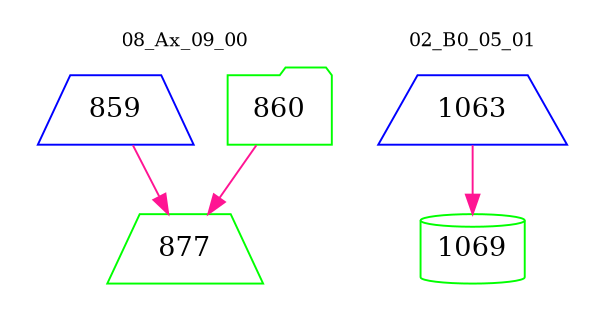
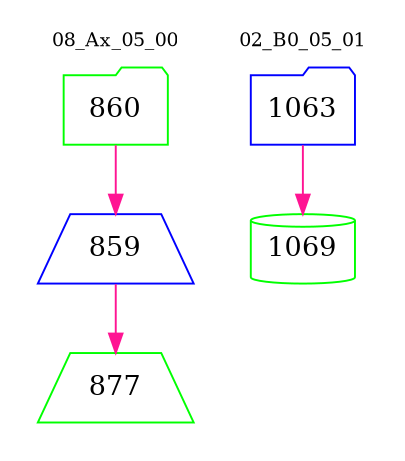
cluster "08_Ax_09_00": label "08_Ax_09_00" -> "08_Ax_05_00"
node "1063": shape trapezium -> folder
edge "860" -> "877": now "860" -> "859"
